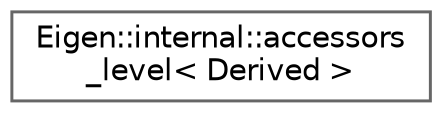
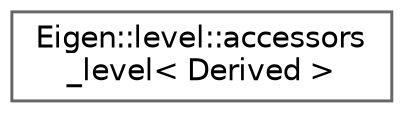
node "Eigen::internal::accessors _level< Derived >": label "Eigen::internal::accessors _level< Derived >" -> "Eigen::level::accessors _level< Derived >"
